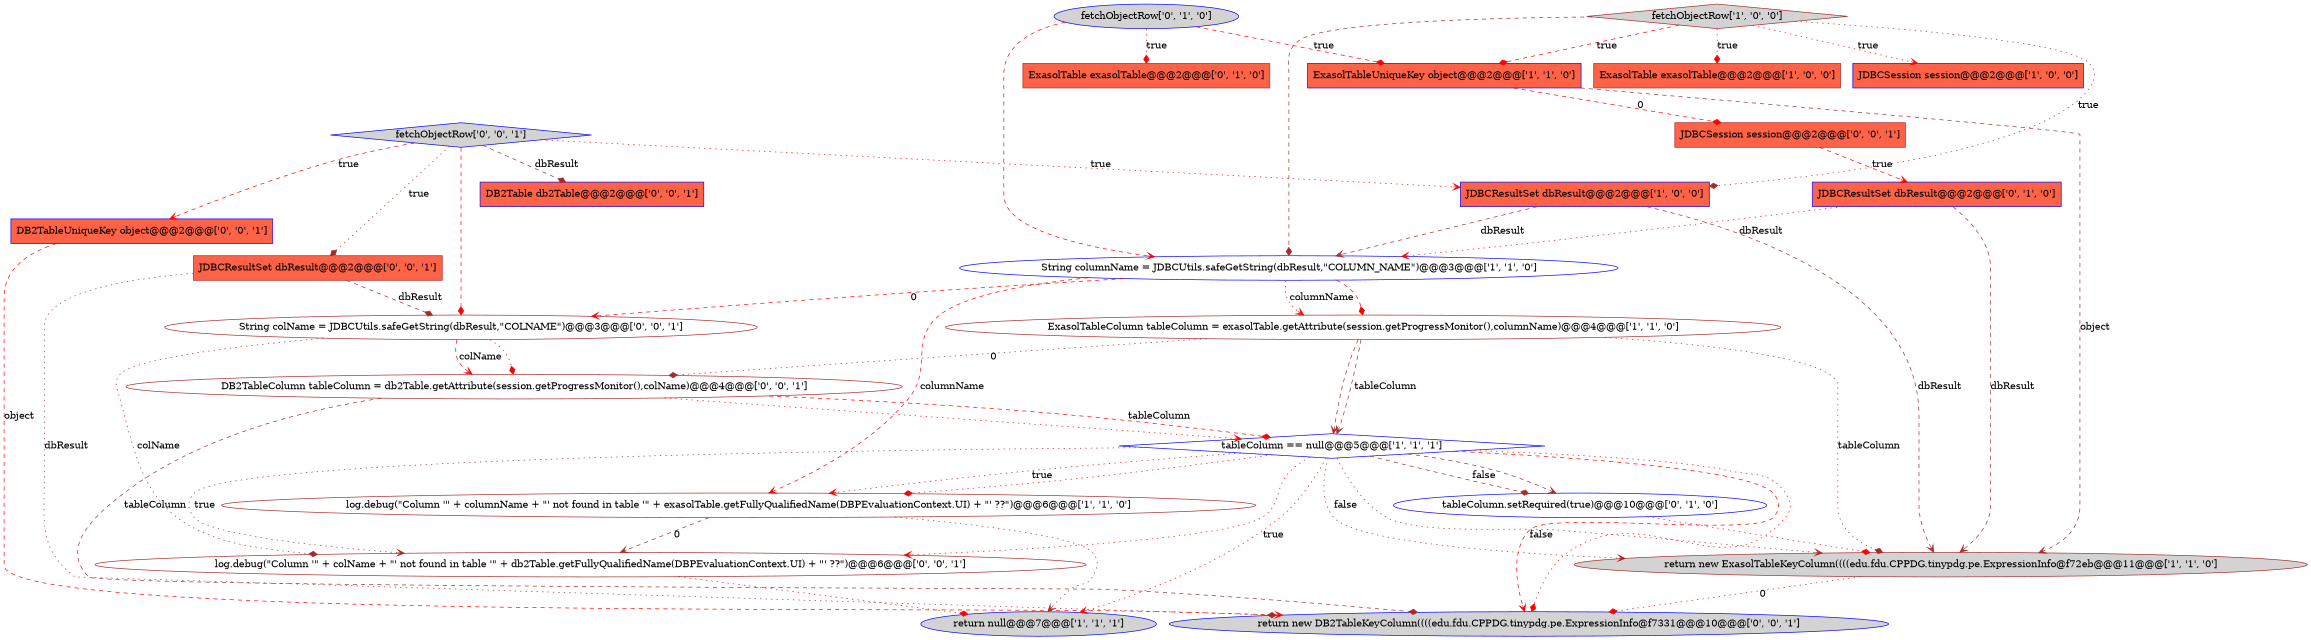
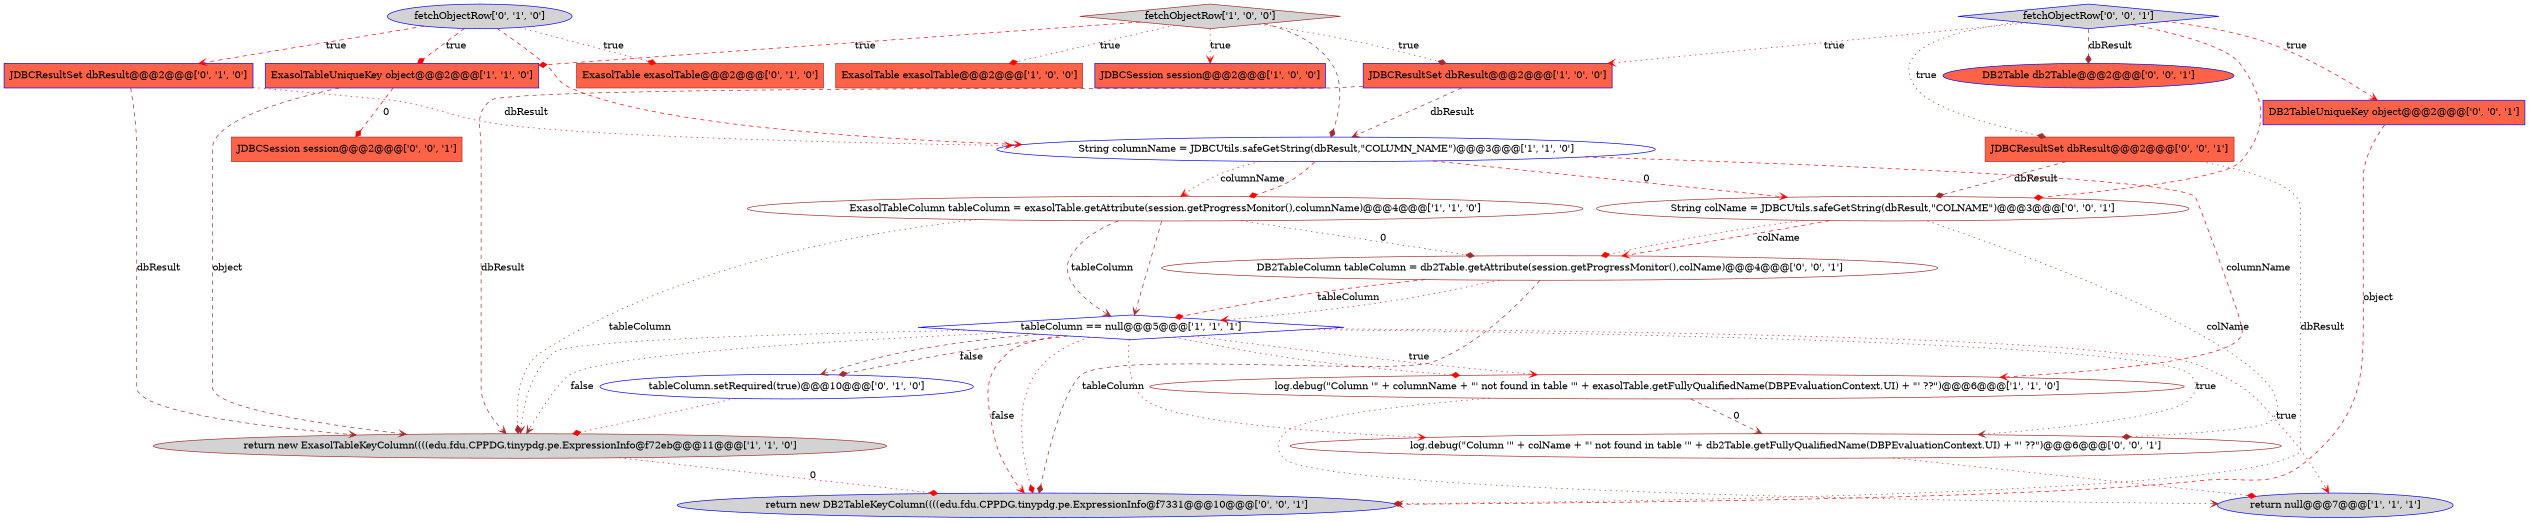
edge "JDBCSession session@@@2@@@['0', '0', '1']" -> "JDBCResultSet dbResult@@@2@@@['0', '1', '0']": now "fetchObjectRow['0', '1', '0']" -> "JDBCResultSet dbResult@@@2@@@['0', '1', '0']"
node "DB2Table db2Table@@@2@@@['0', '0', '1']": shape box -> ellipse
